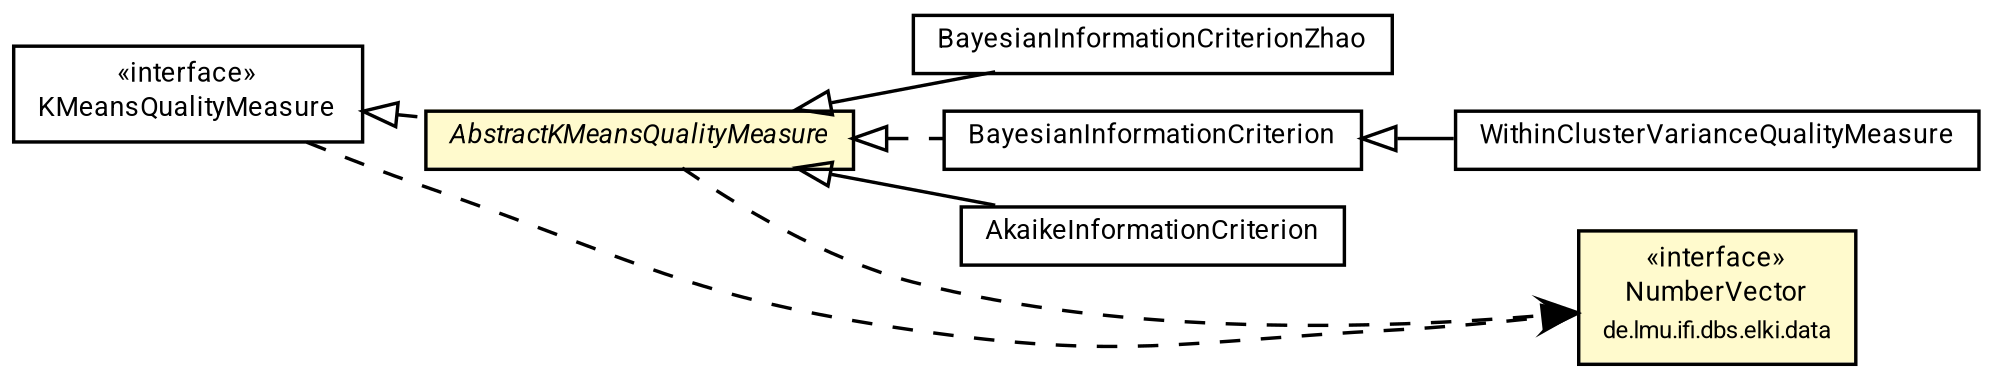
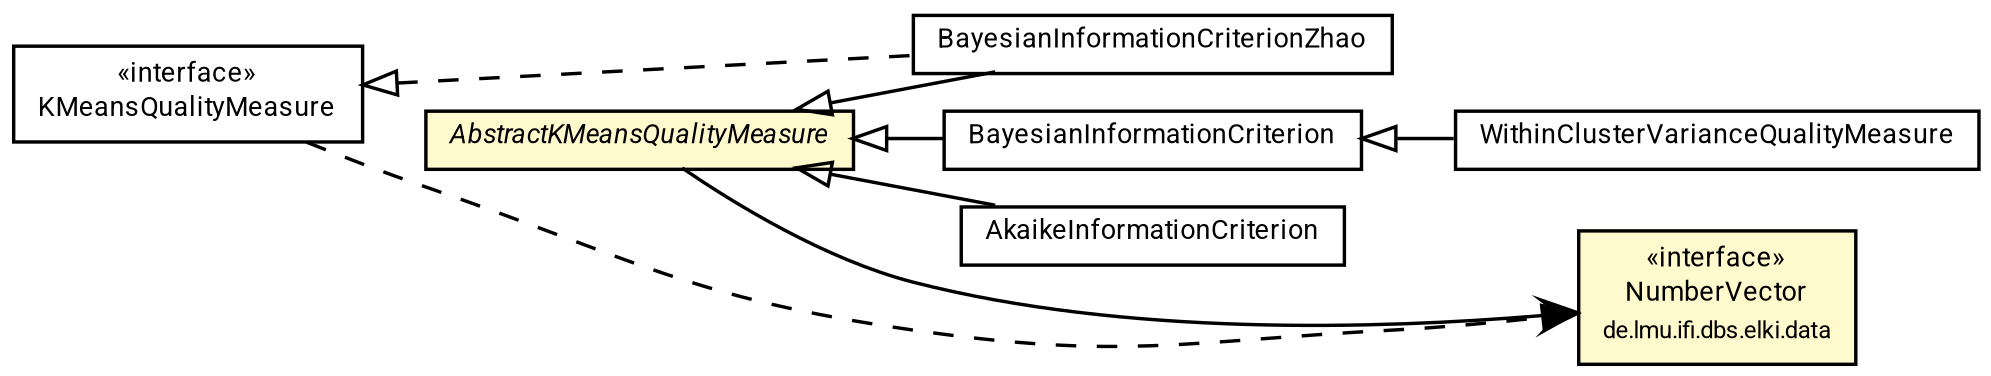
edge "AbstractKMeansQualityMeasure" -> "KMeansQualityMeasure": now "BayesianInformationCriterionZhao" -> "KMeansQualityMeasure"
edge "BayesianInformationCriterion" -> "AbstractKMeansQualityMeasure": style dashed -> solid
edge "AbstractKMeansQualityMeasure" -> "NumberVector": style dashed -> solid
